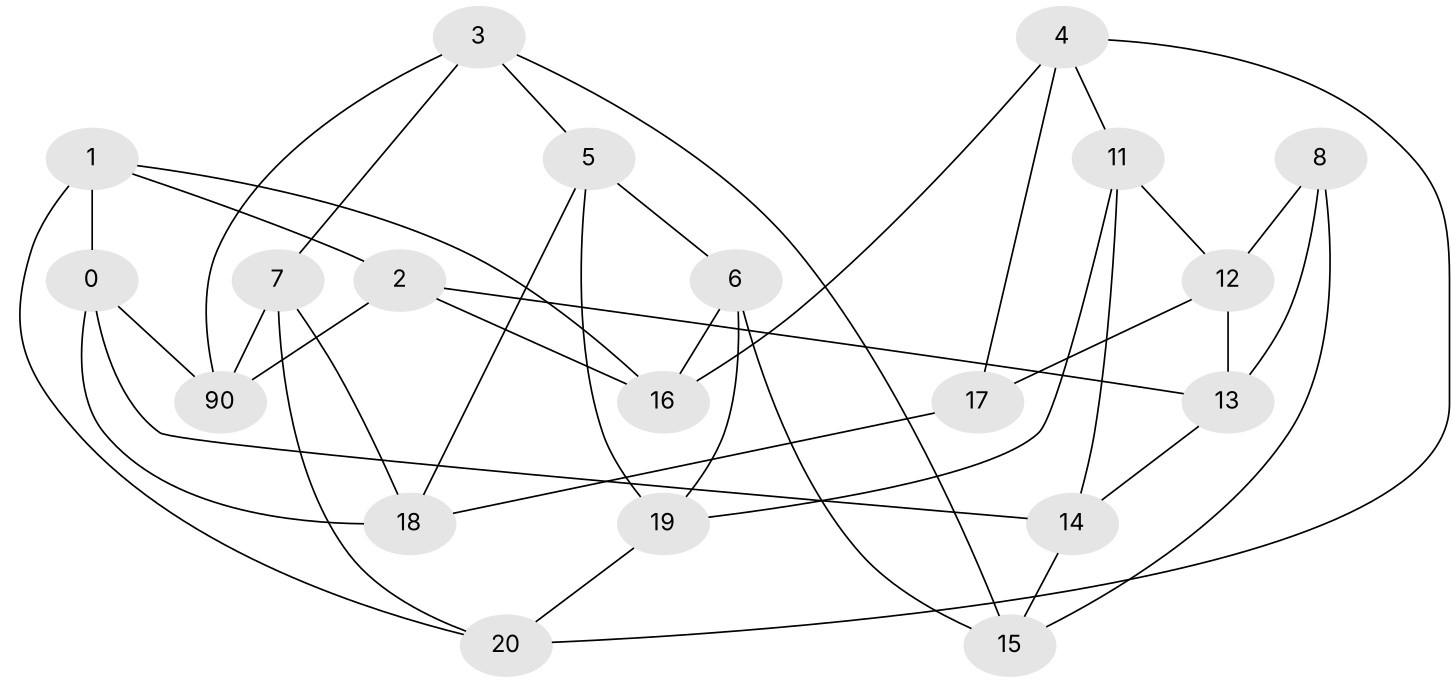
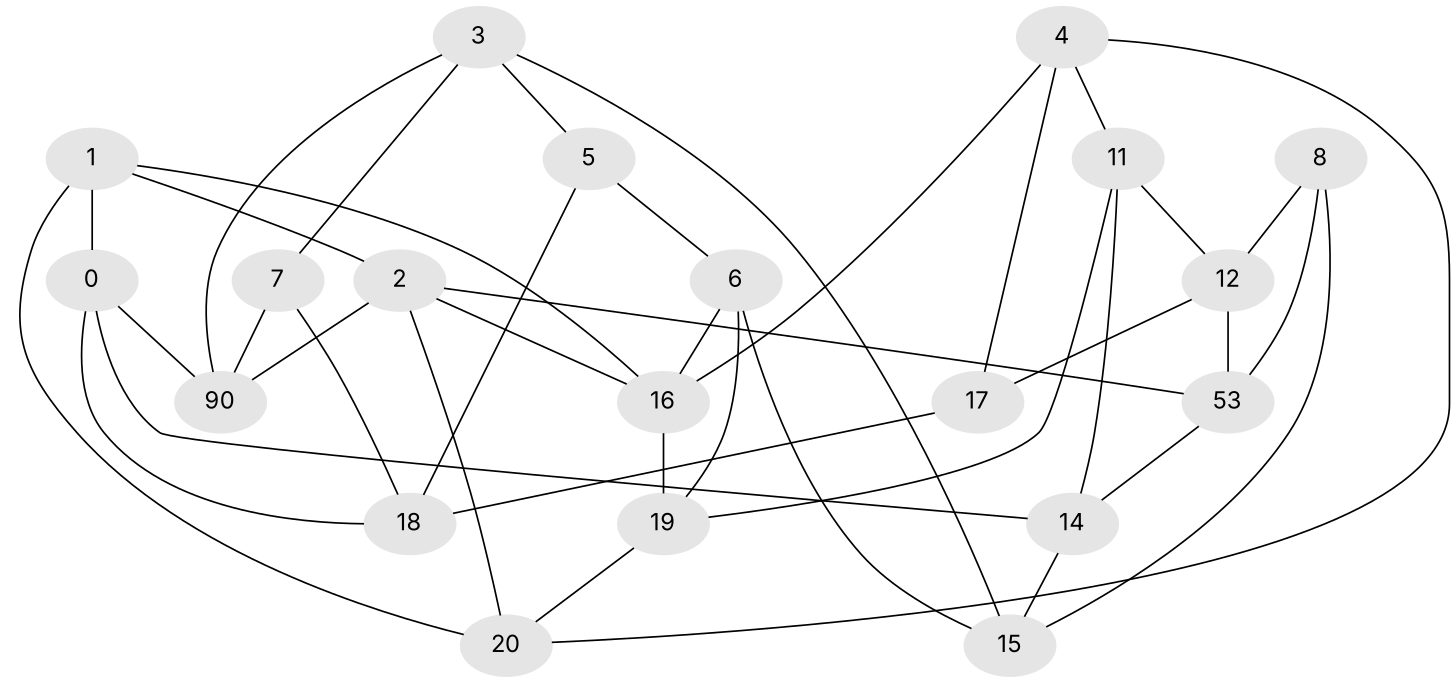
edge "5" -- "19": now "16" -- "19"
node "13": label "13" -> "53"
edge "7" -- "20": now "2" -- "20"
